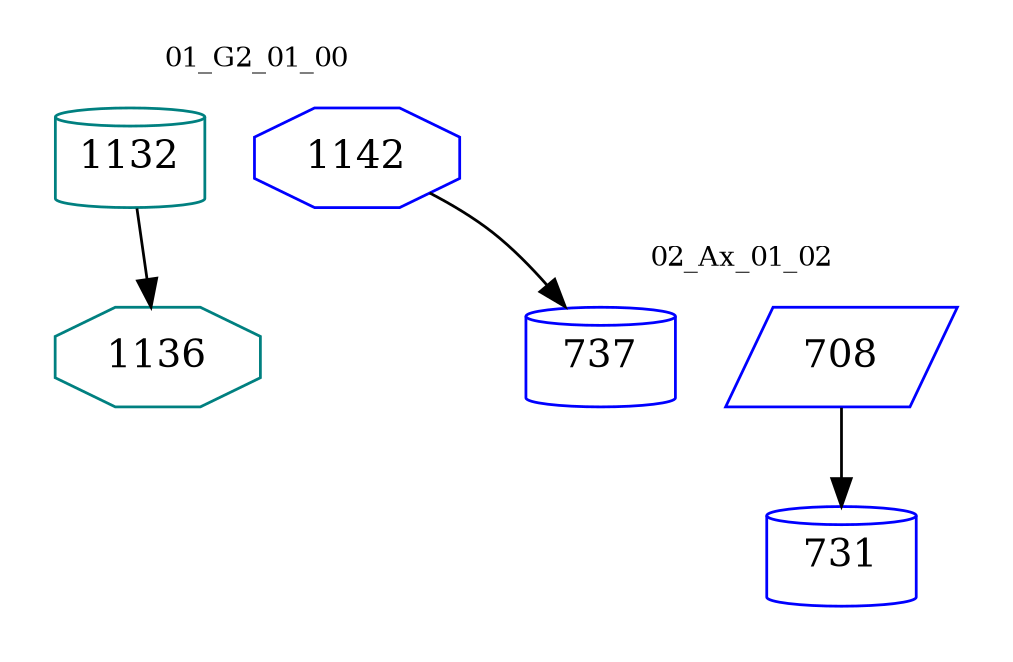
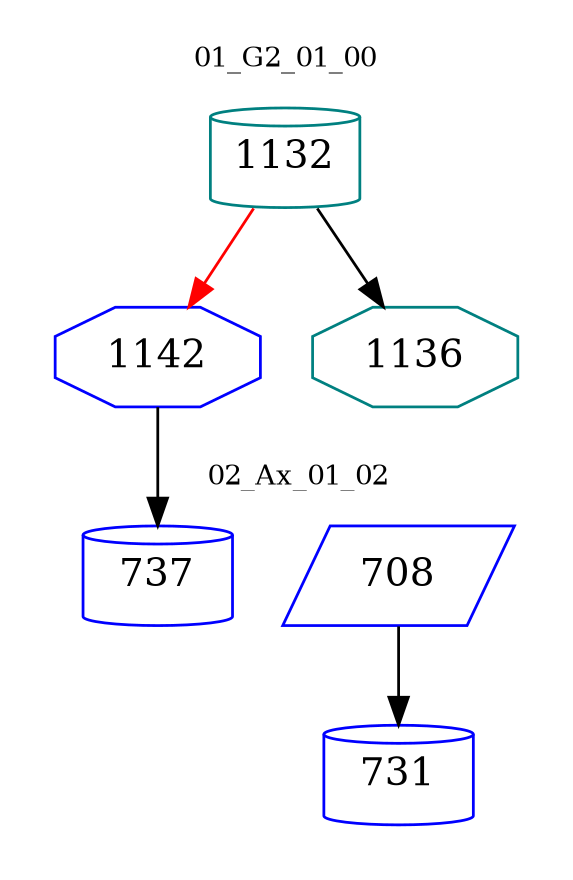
edge "1132" -> "1142": added
